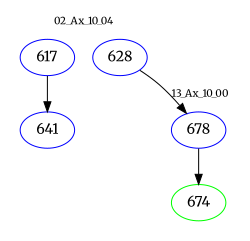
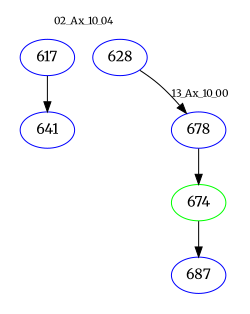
node "687": added
